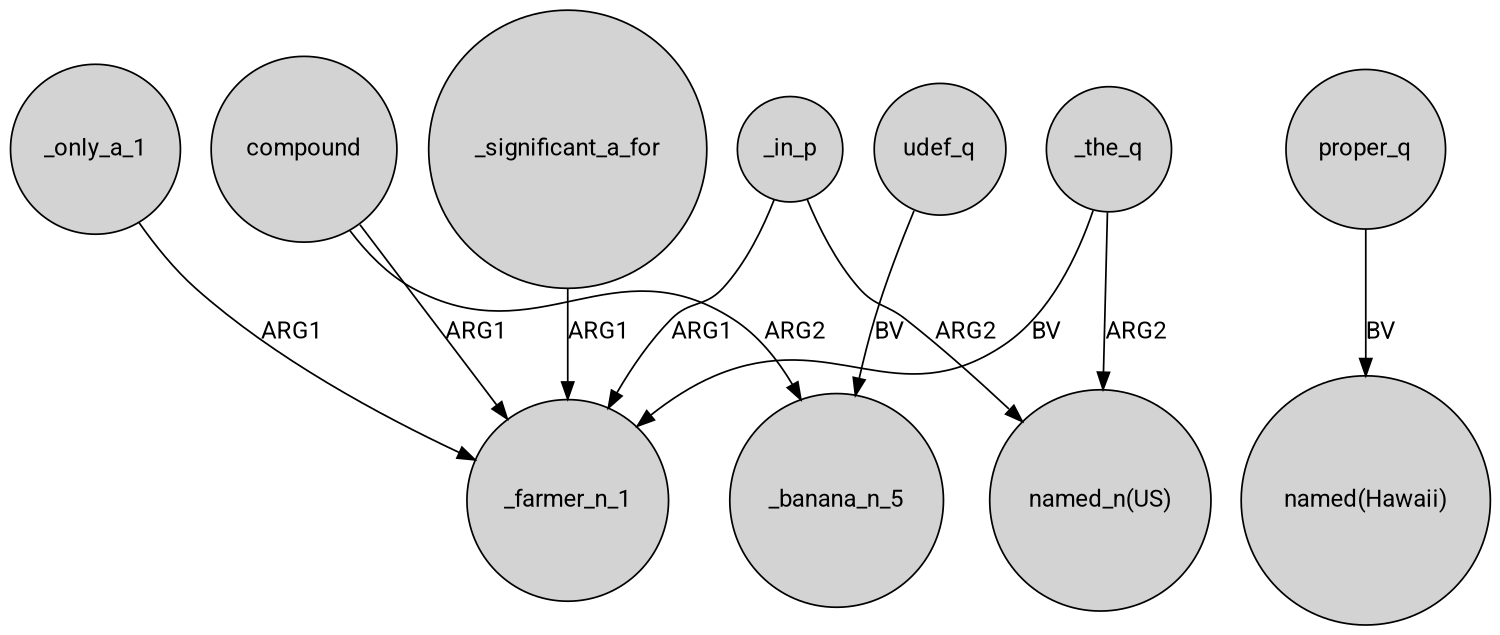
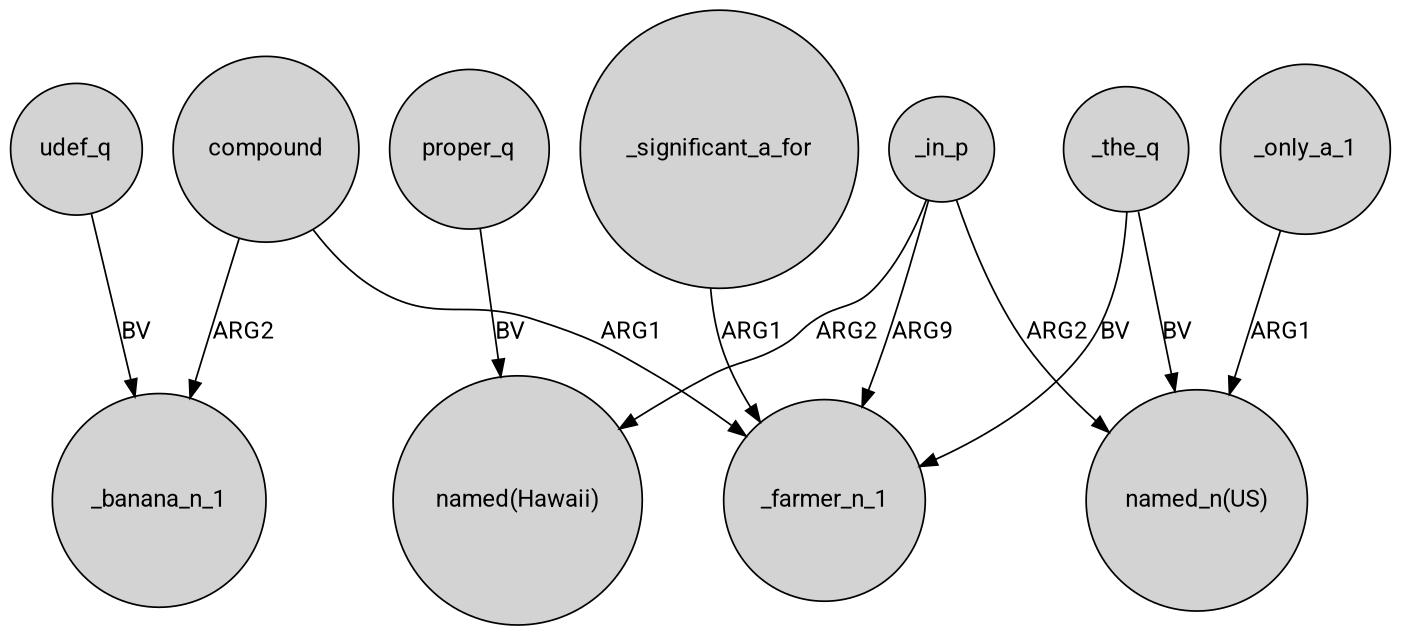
edge "_in_p" -> "named(Hawaii)": added, label "ARG2"
edge "_in_p" -> "_farmer_n_1": label "ARG1" -> "ARG9"
edge "_the_q" -> "named_n(US)": label "ARG2" -> "BV"
edge "_only_a_1" -> "_farmer_n_1": now "_only_a_1" -> "named_n(US)"
node "_banana_n_5": label "_banana_n_5" -> "_banana_n_1"
